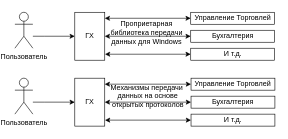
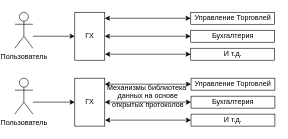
node "Проприетарная библиотека передачи данных для Windows": removed
node "Механизмы передачи данных на основе открытых протоколов": label "Механизмы передачи данных на основе открытых протоколов" -> "Механизмы библиотека данных на основе открытых протоколов"
